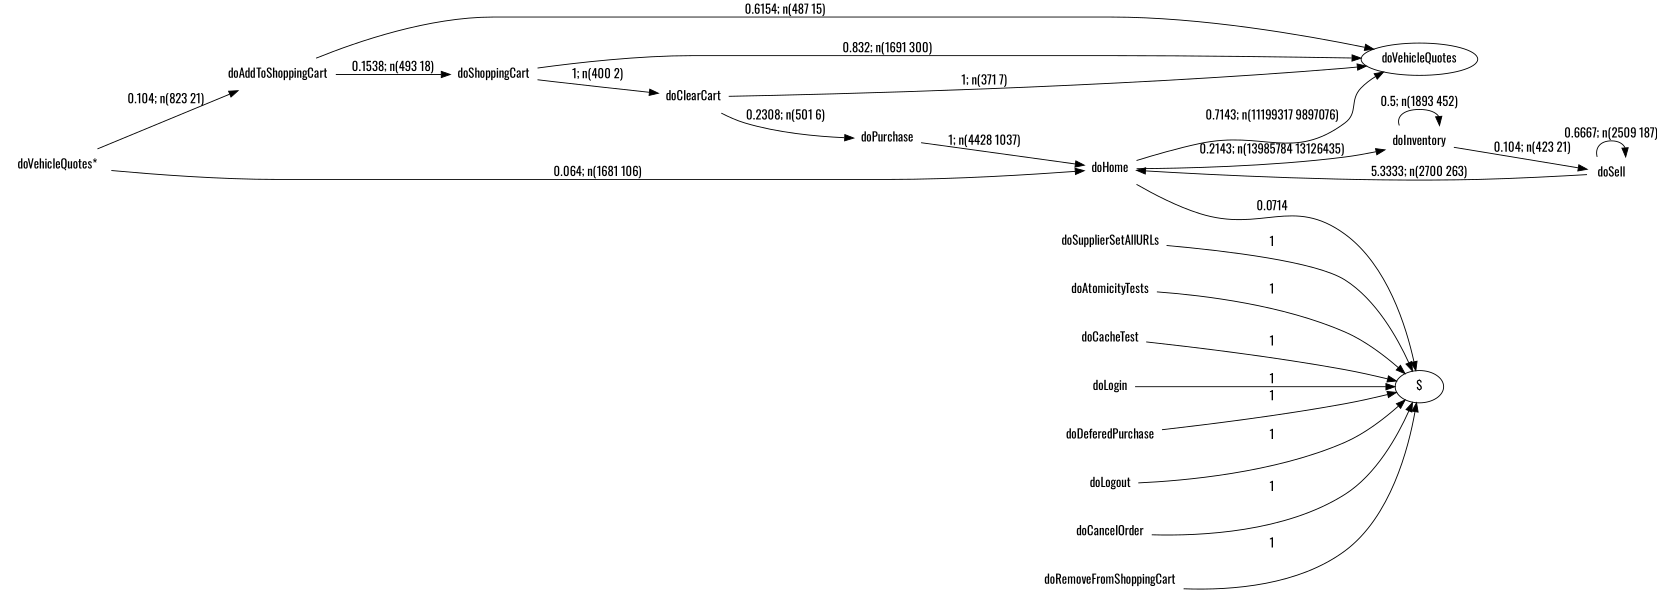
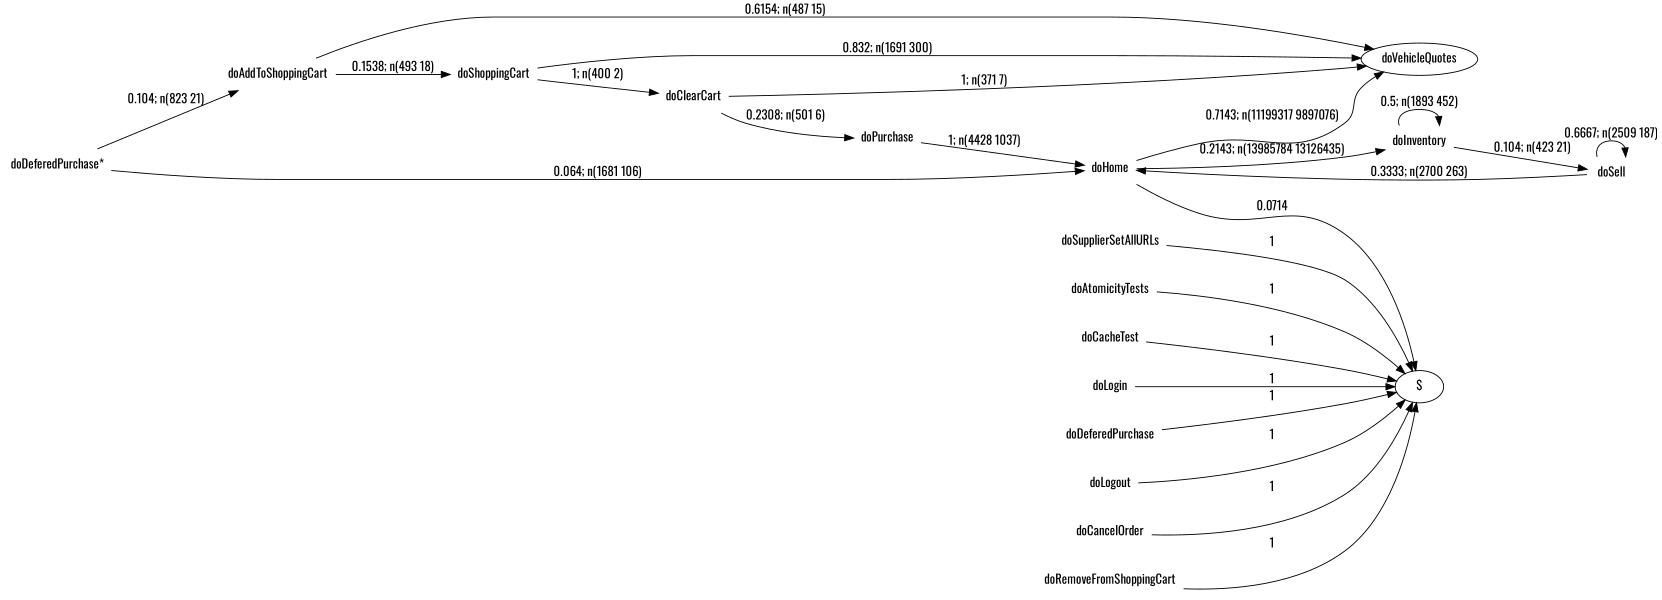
node "doVehicleQuotes*": label "doVehicleQuotes*" -> "doDeferedPurchase*"
edge "doSell" -> "doHome": label "5.3333; n(2700 263)" -> "0.3333; n(2700 263)"
